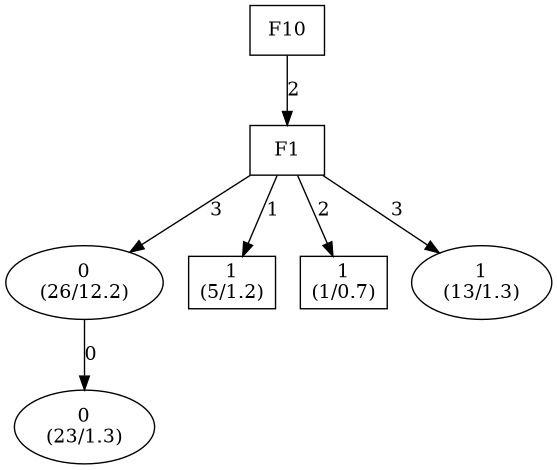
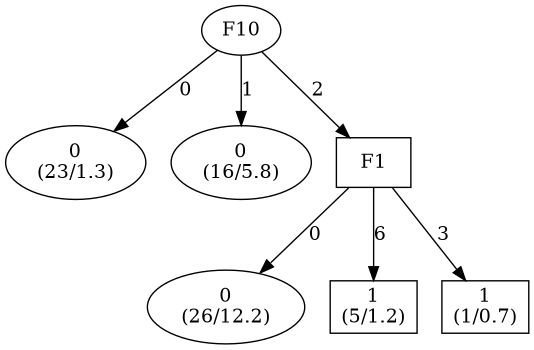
node "F10": shape box -> ellipse
node "0 (16/5.8)": added
edge "F1" -> "0 (26/12.2)": label "3" -> "0"
edge "F1" -> "1 (5/1.2)": label "1" -> "6"
edge "F1" -> "1 (1/0.7)": label "2" -> "3"
node "1 (13/1.3)": removed
edge "0 (26/12.2)" -> "0 (23/1.3)": now "F10" -> "0 (23/1.3)"
